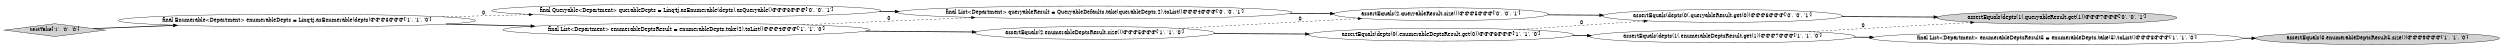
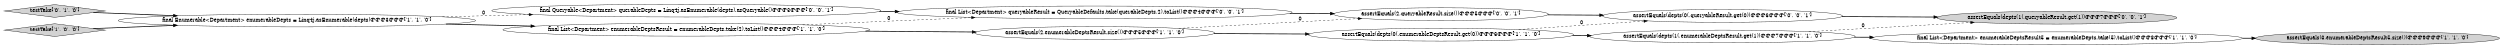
node "testTake['0', '1', '0']": added
